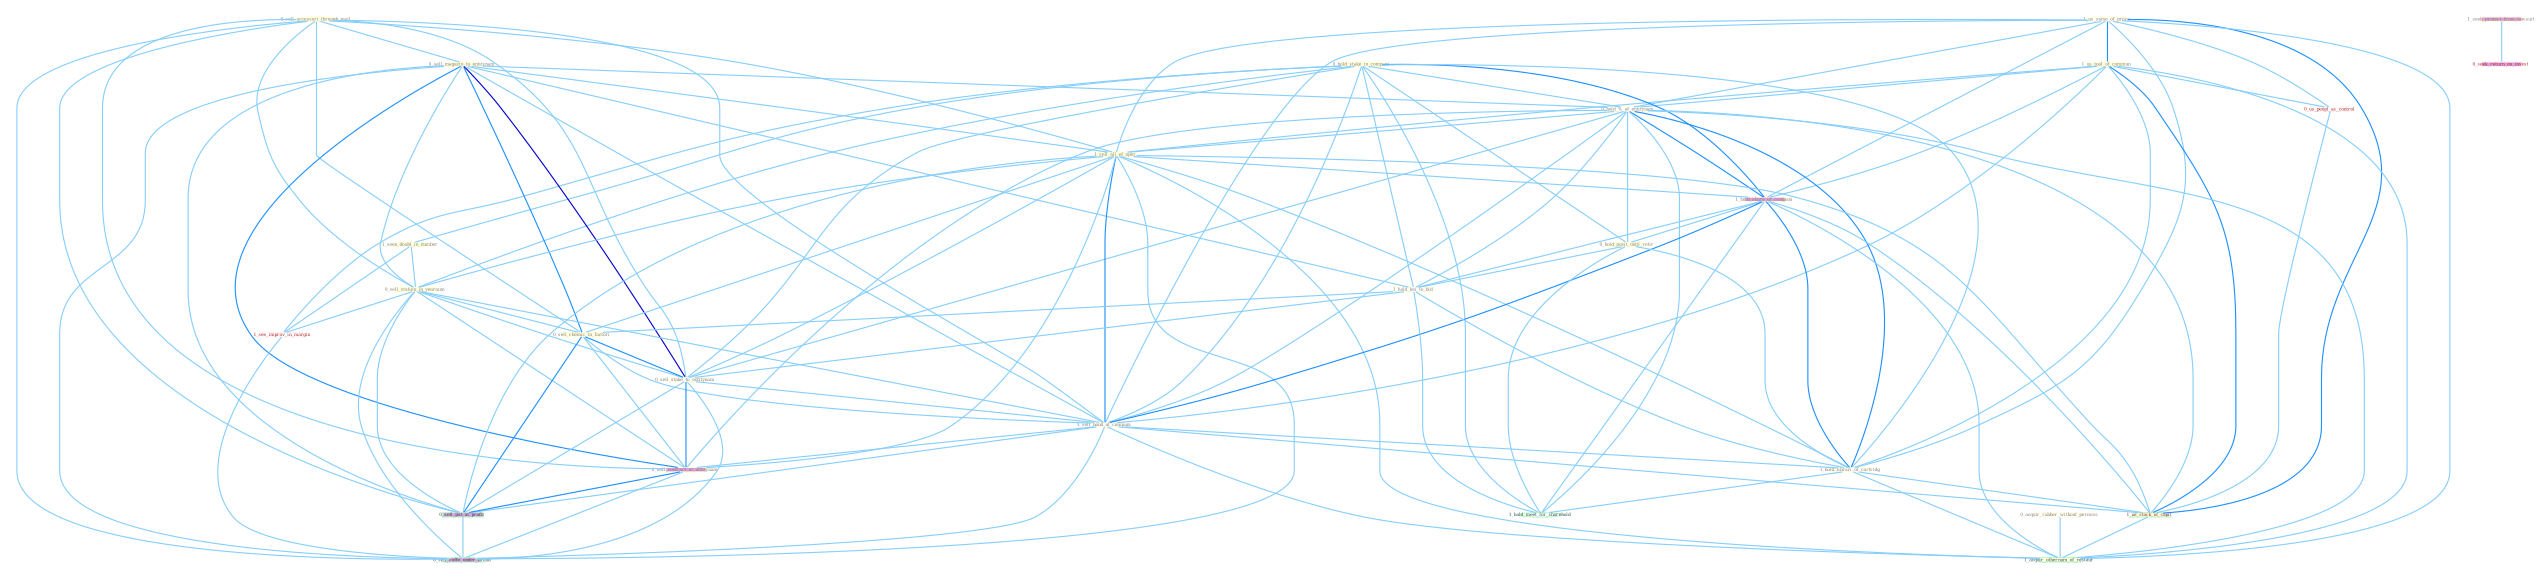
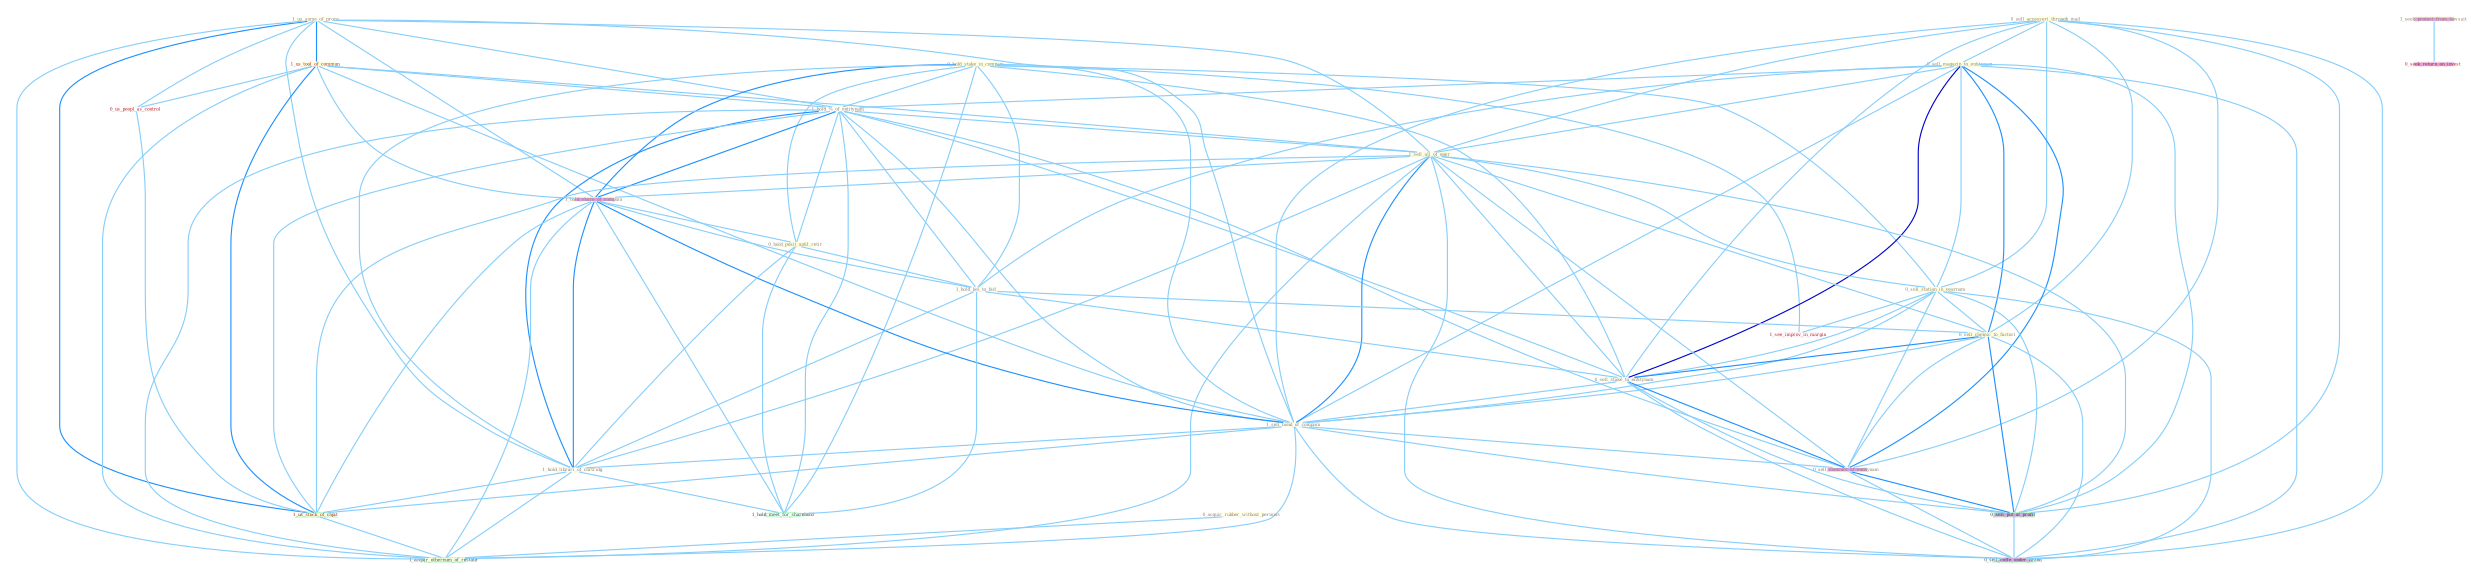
node "1_us_tool_of_commun": fontcolor #8b7d6b -> #b22222
node "0_hold_%_of_entitynam": label "0_hold_%_of_entitynam" -> "1_hold_%_of_entitynam"
node "1_seen_doubl_in_number": removed
edge "1_us_tool_of_commun" -- "1_hold_librari_of_cartridg": removed
edge "1_see_improv_in_margin" -- "0_sell_coffe_under_brand": now "0_sell_chemic_to_factori" -- "0_sell_coffe_under_brand"
